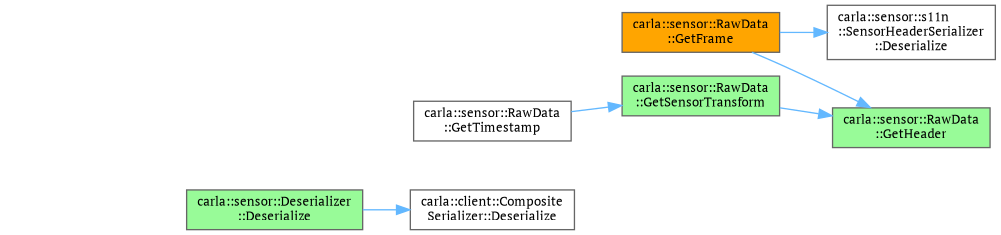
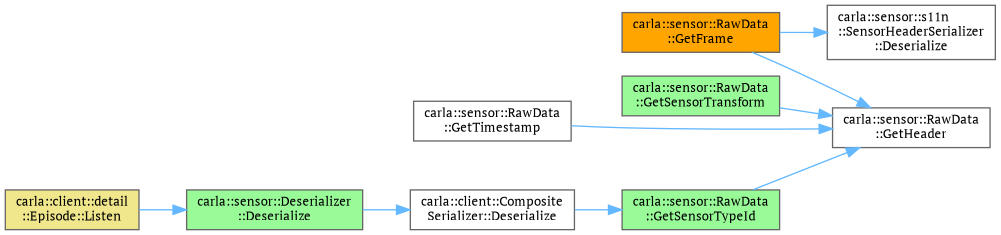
edge "carla::sensor::RawData ::GetTimestamp" -> "carla::sensor::RawData ::GetSensorTransform": now "carla::sensor::RawData ::GetTimestamp" -> "carla::sensor::RawData ::GetHeader"
node "carla::sensor::RawData ::GetHeader": fillcolor palegreen -> white
node "carla::client::detail ::Episode::Listen": added
node "carla::sensor::RawData ::GetSensorTypeId": added
